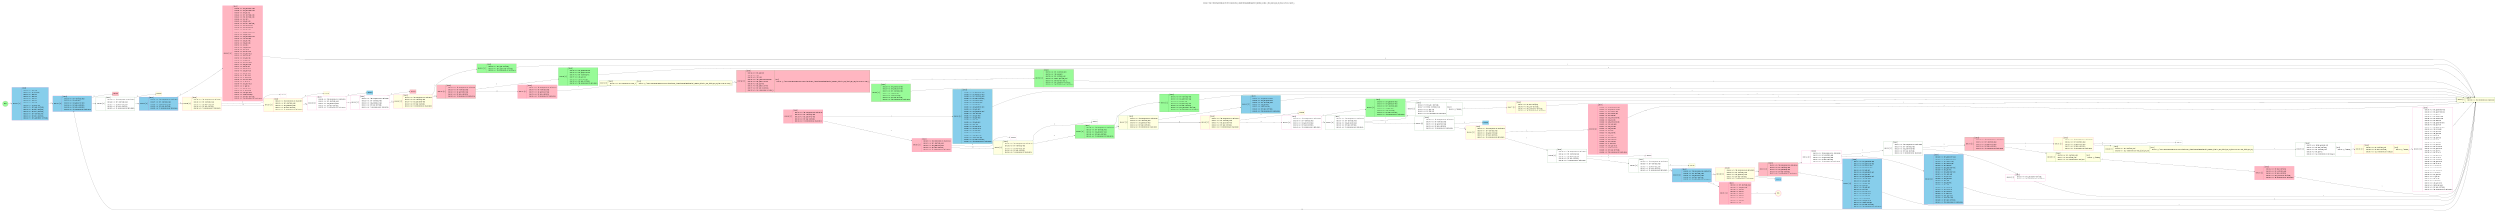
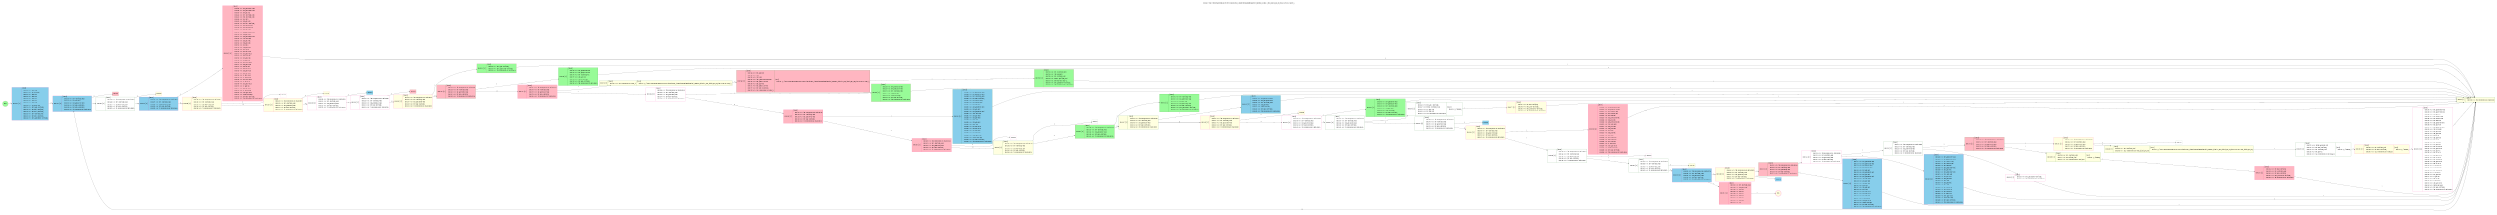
node "0x40138a [25]": added
